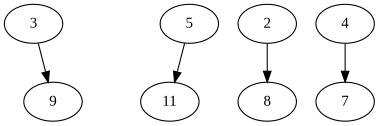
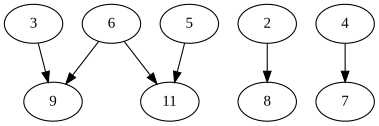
node "6": added
